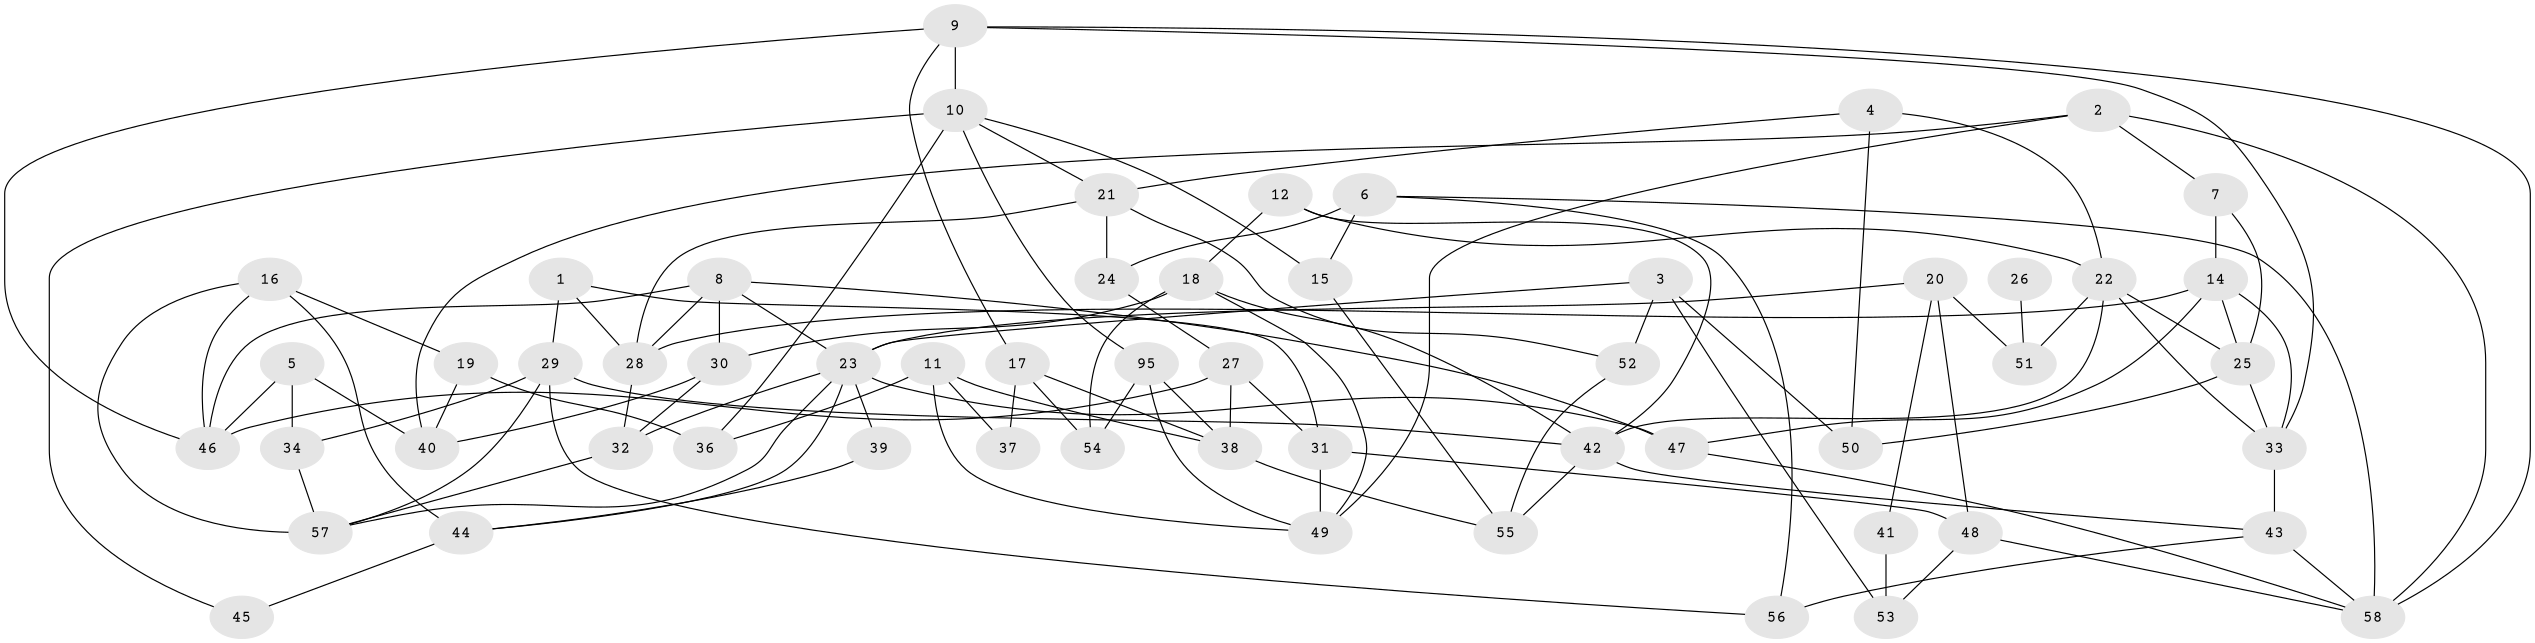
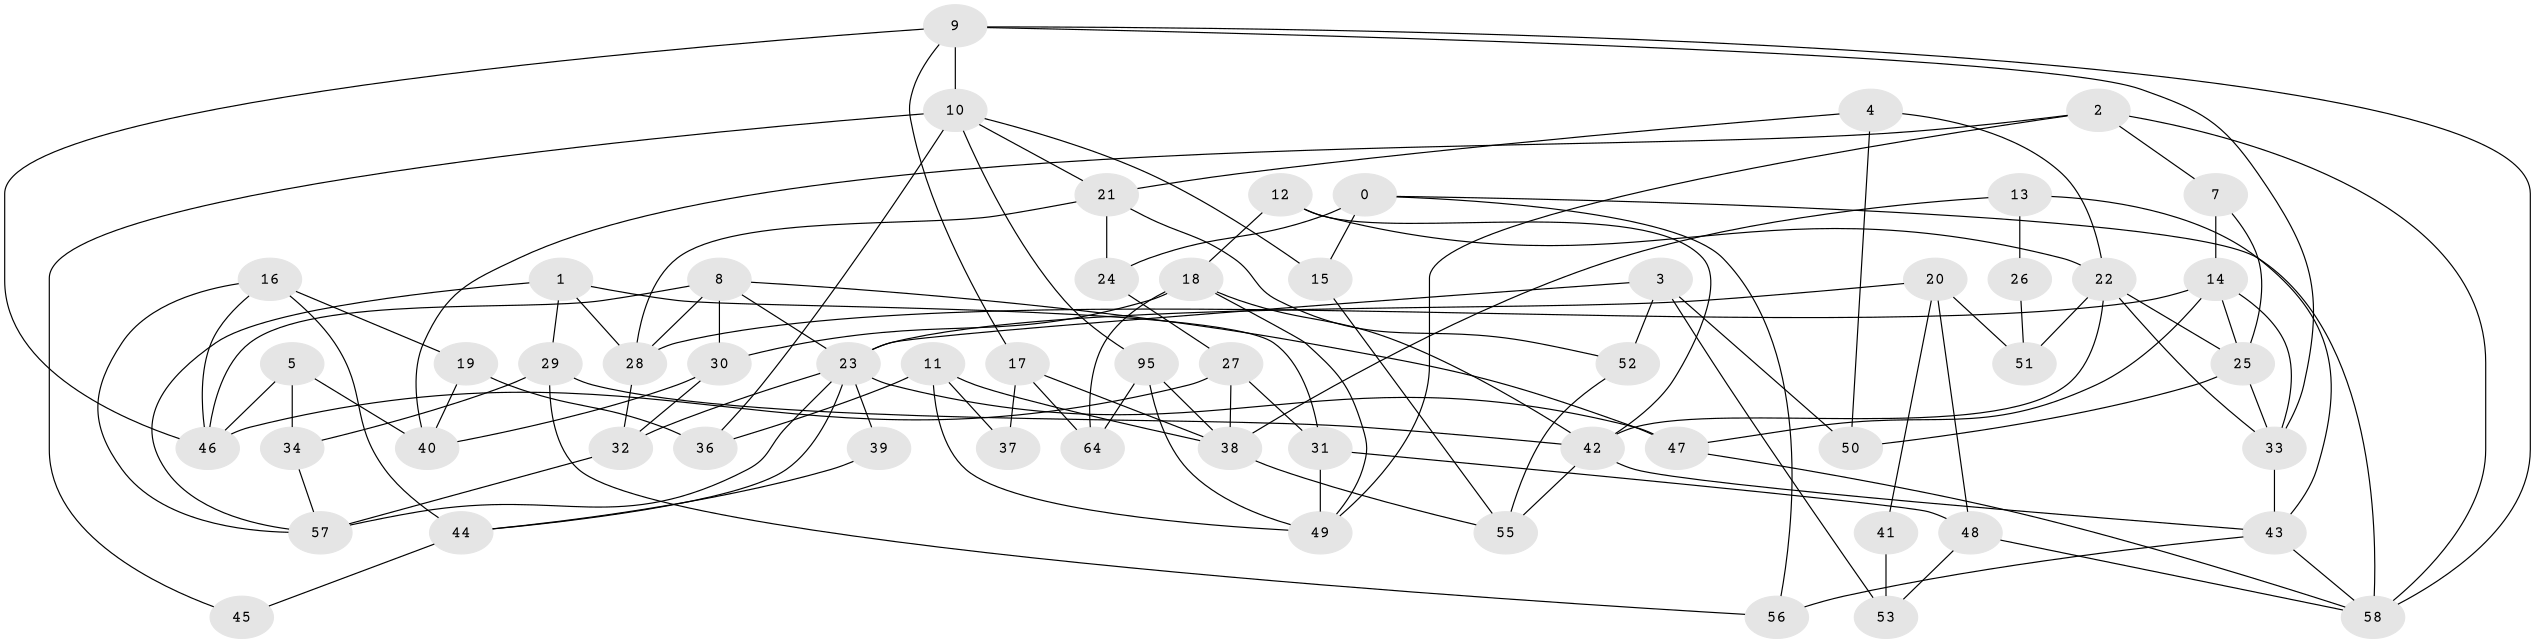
node "6": label "6" -> "0"
node "13": added
node "54": label "54" -> "64"
edge "29" -- "57": now "1" -- "57"
